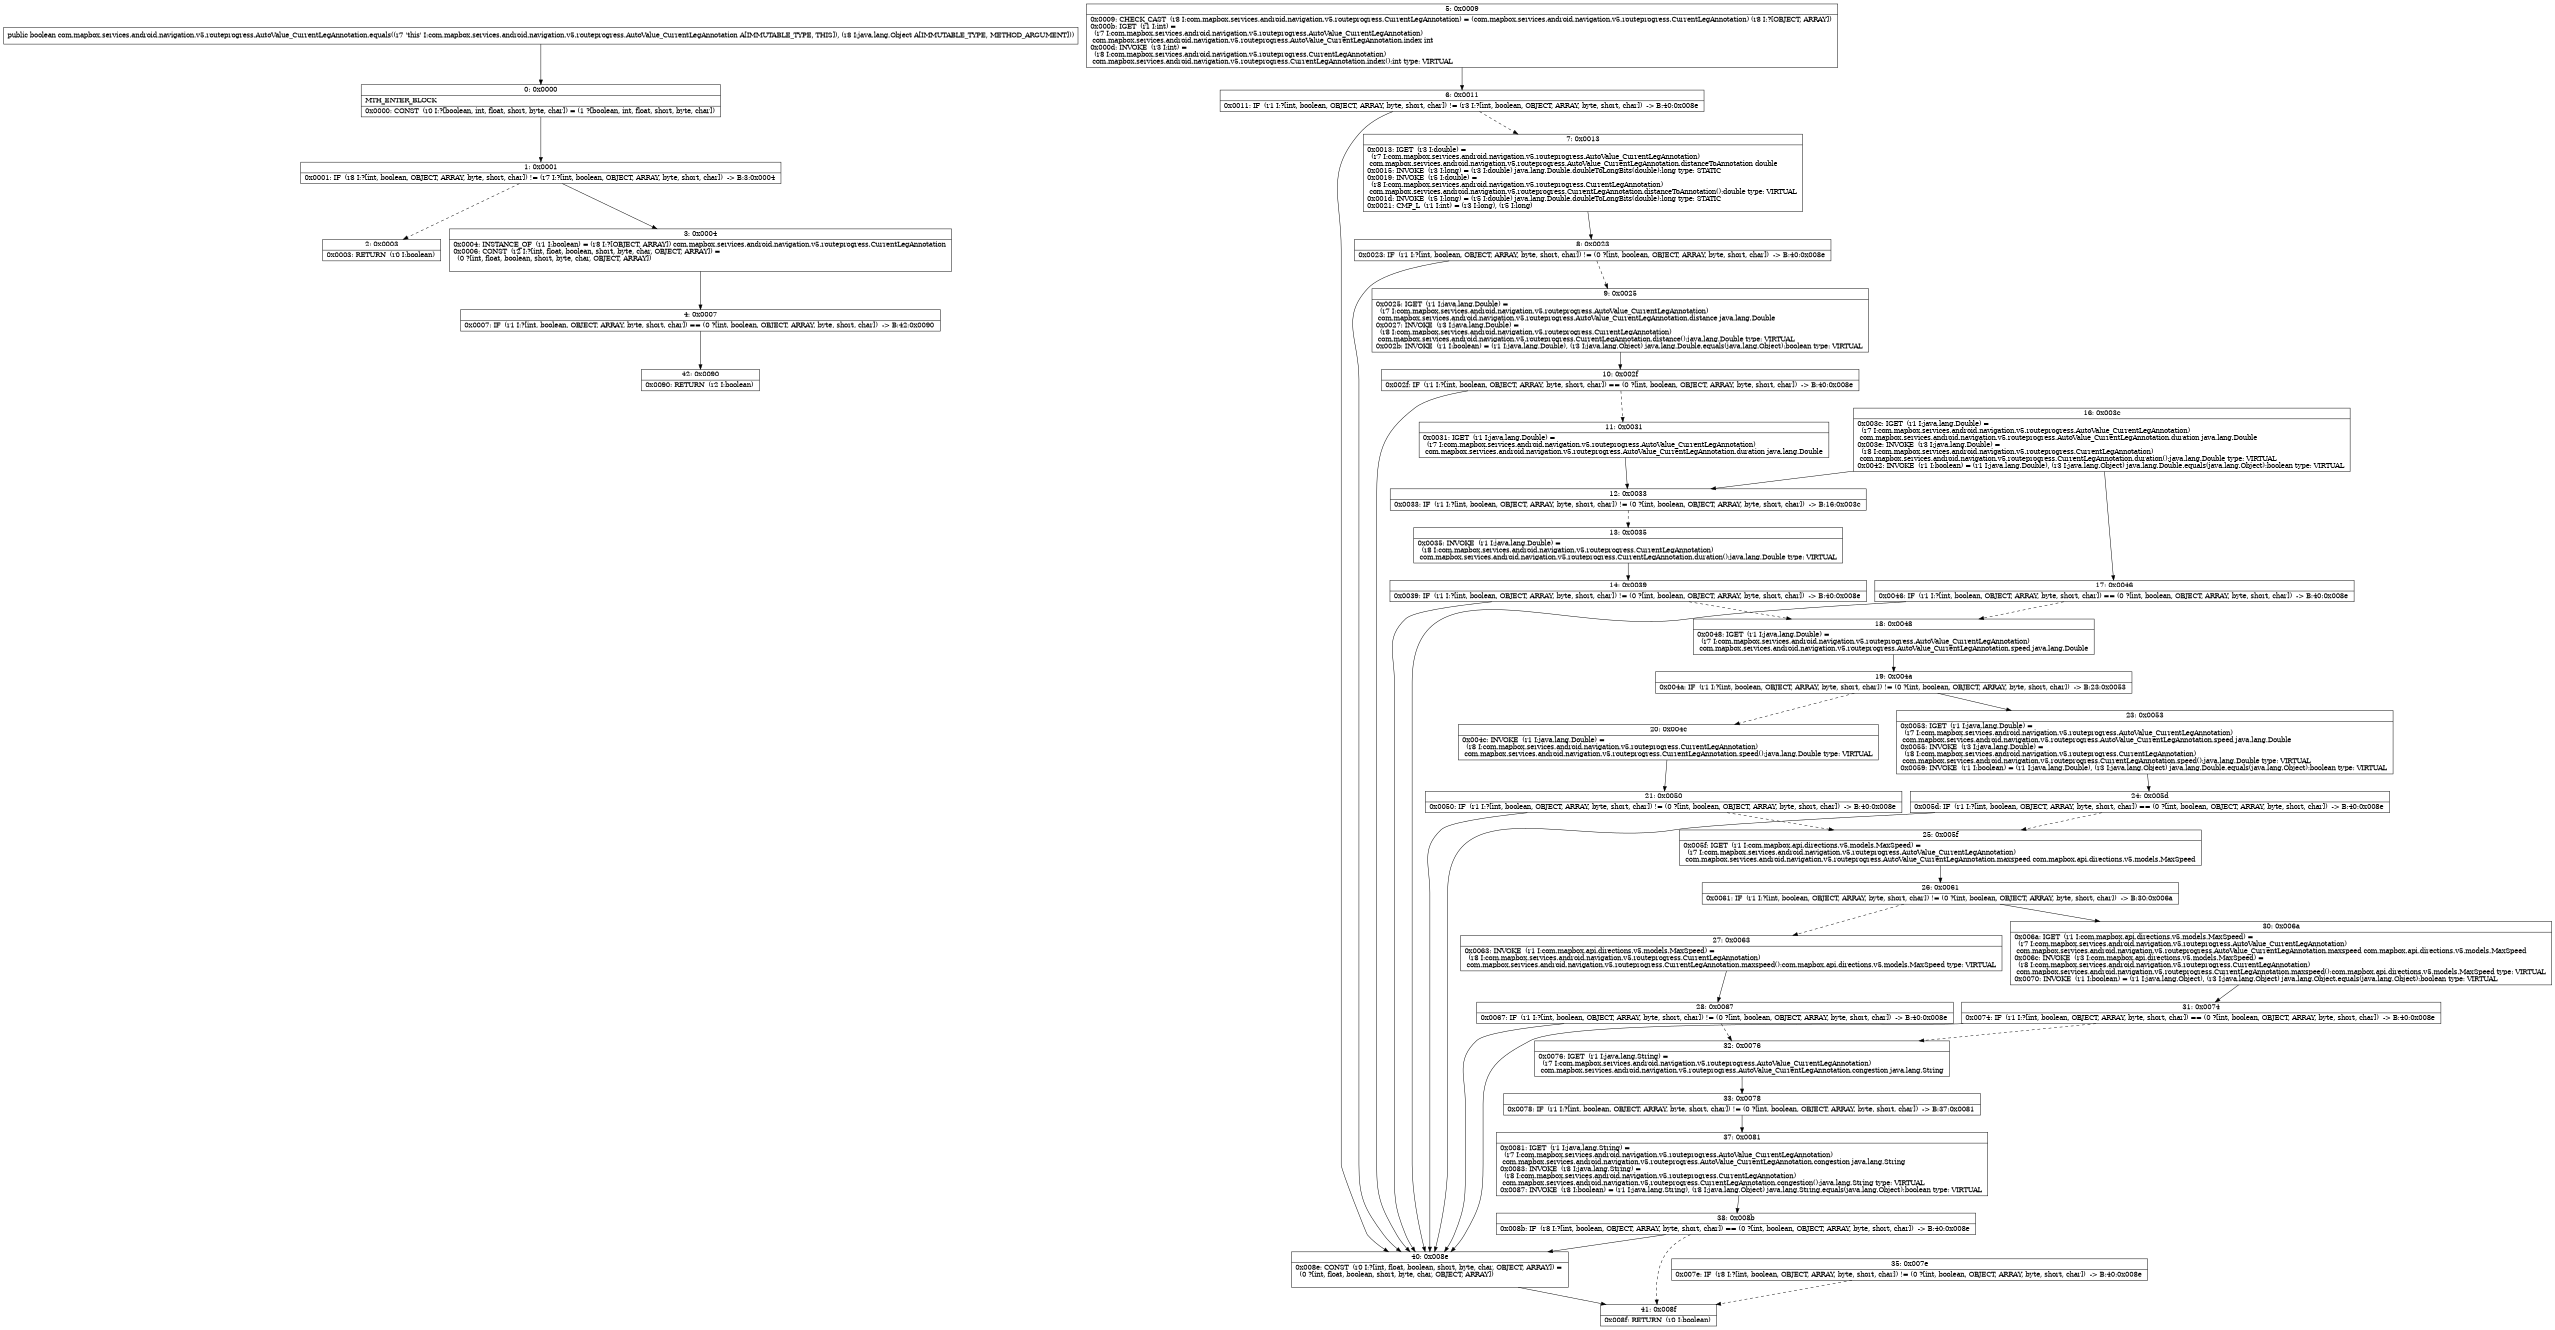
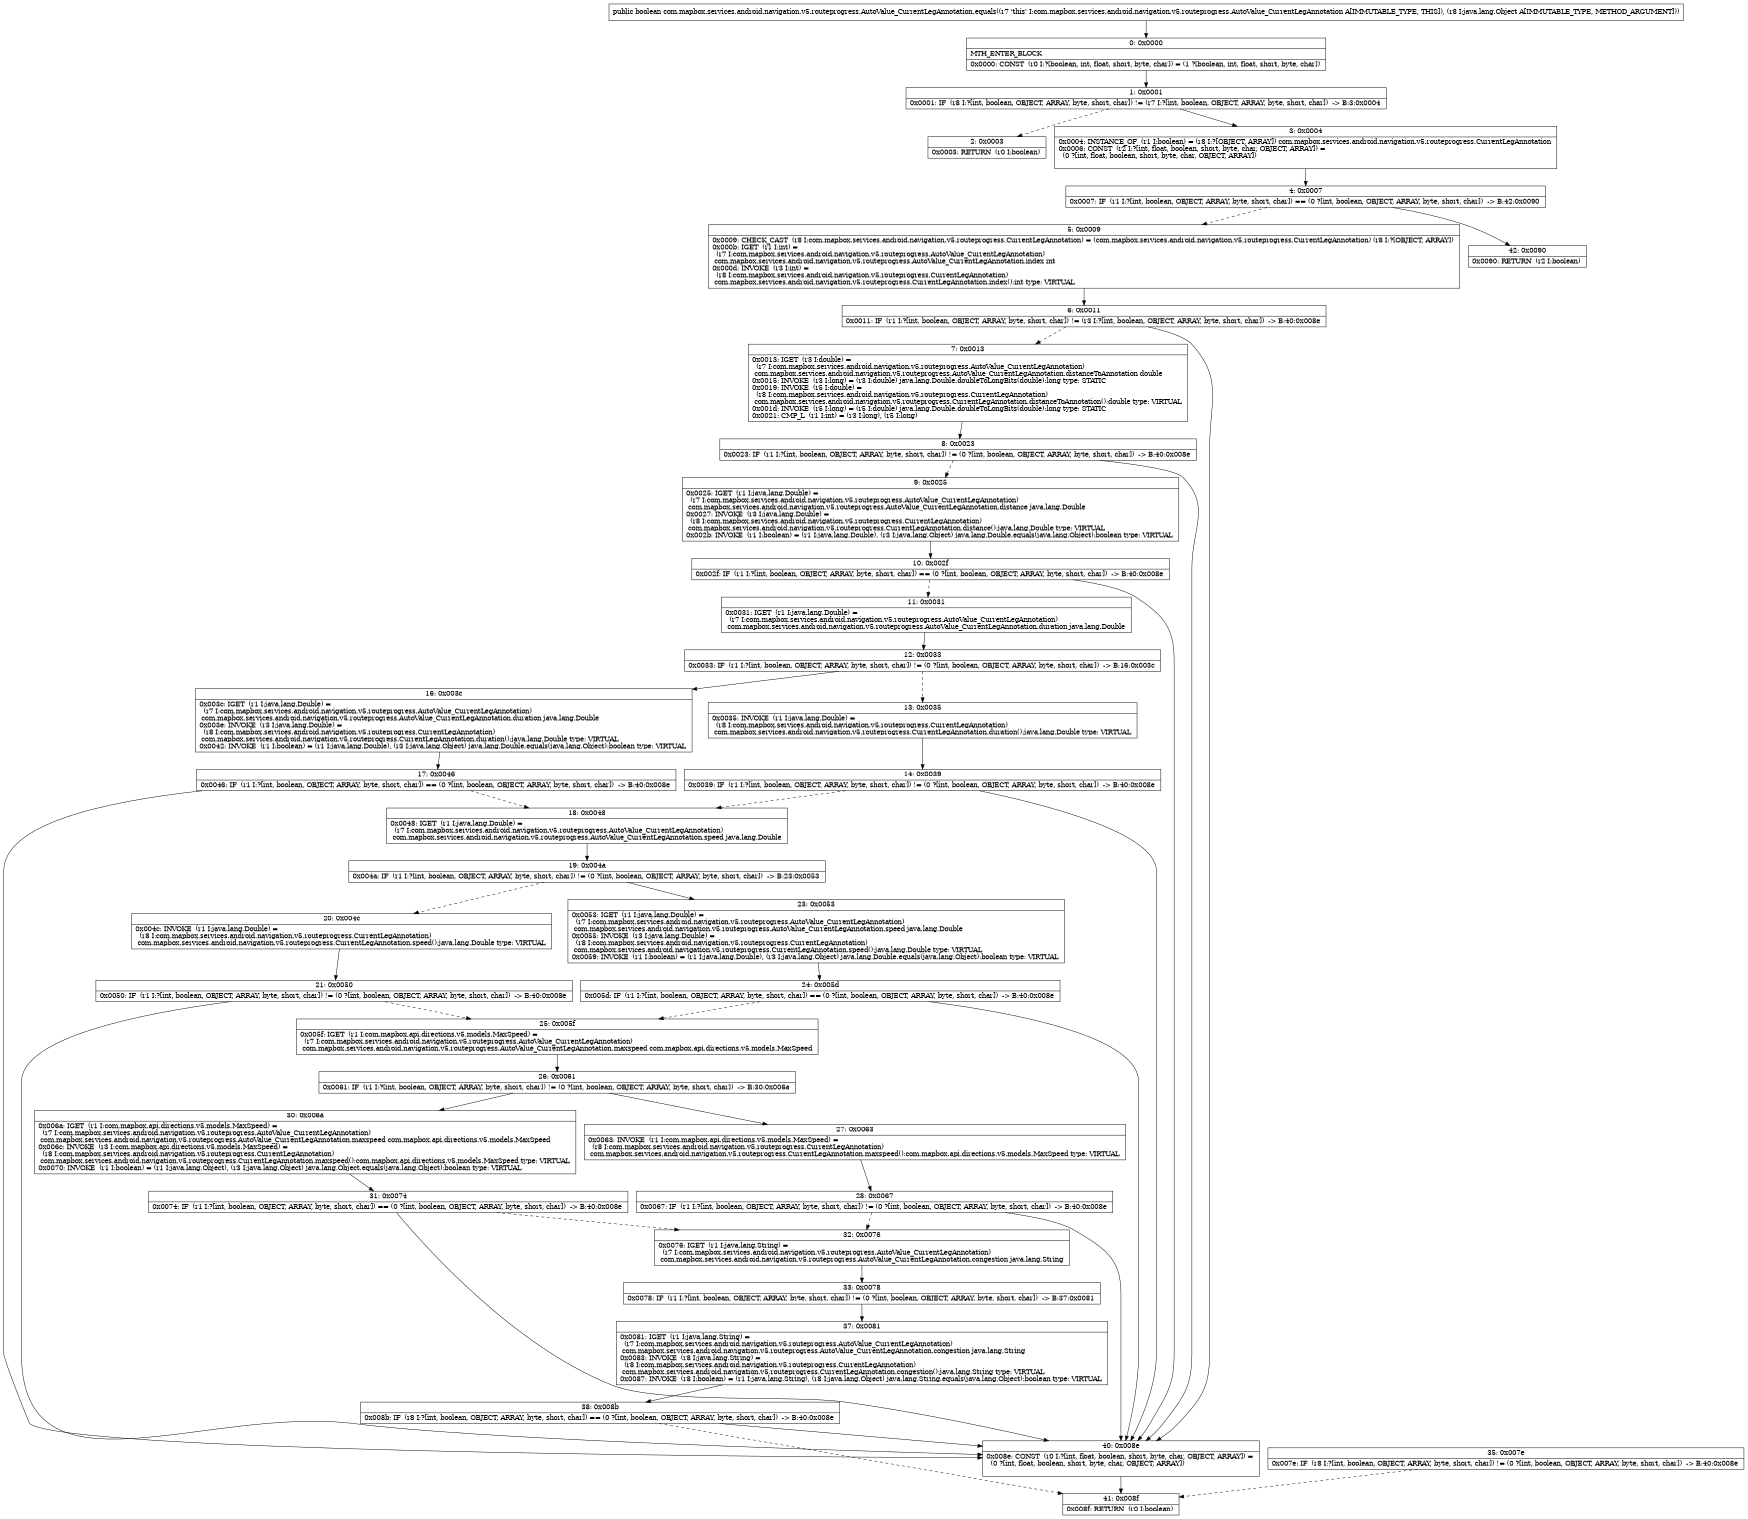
edge "4: 0x0007" -> "5: 0x0009": added
edge "16: 0x003c" -> "12: 0x0033": reversed
edge "26: 0x0061" -> "27: 0x0063": style dashed -> solid
